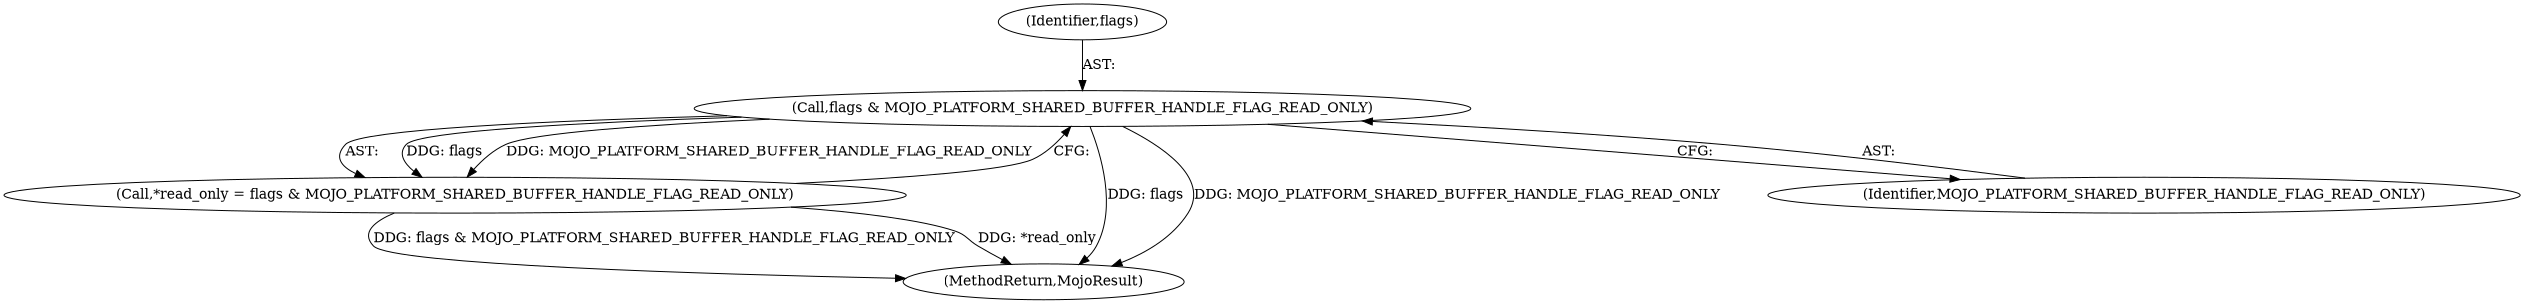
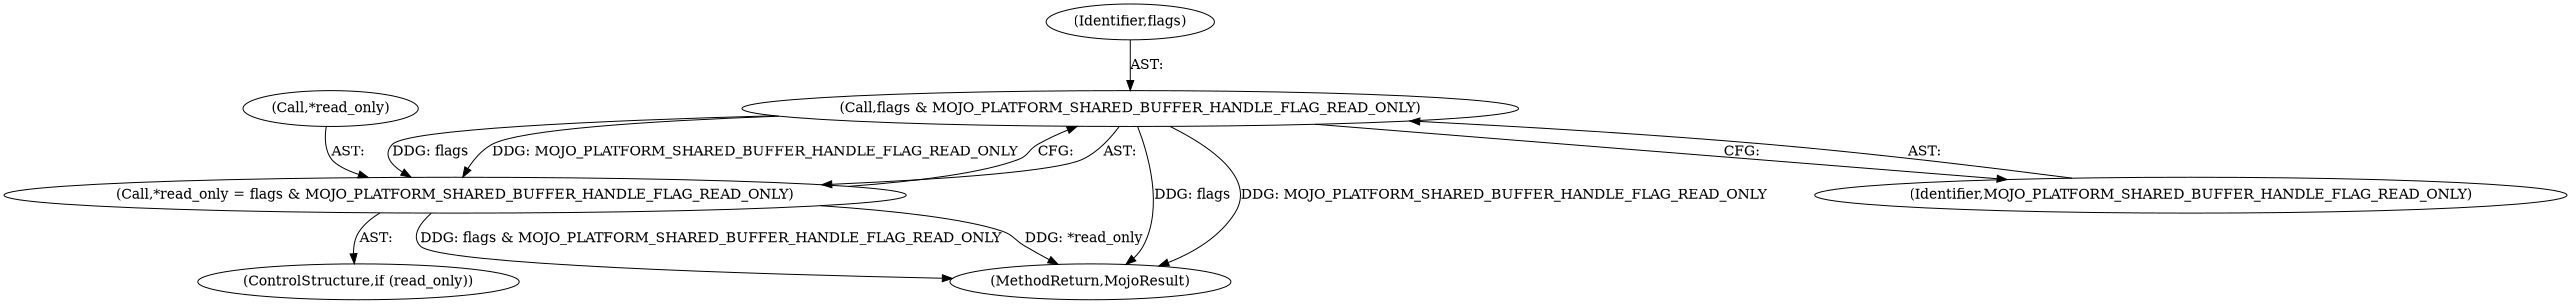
node "(Call,*read_only)": added
node "(ControlStructure,if (read_only))": added
